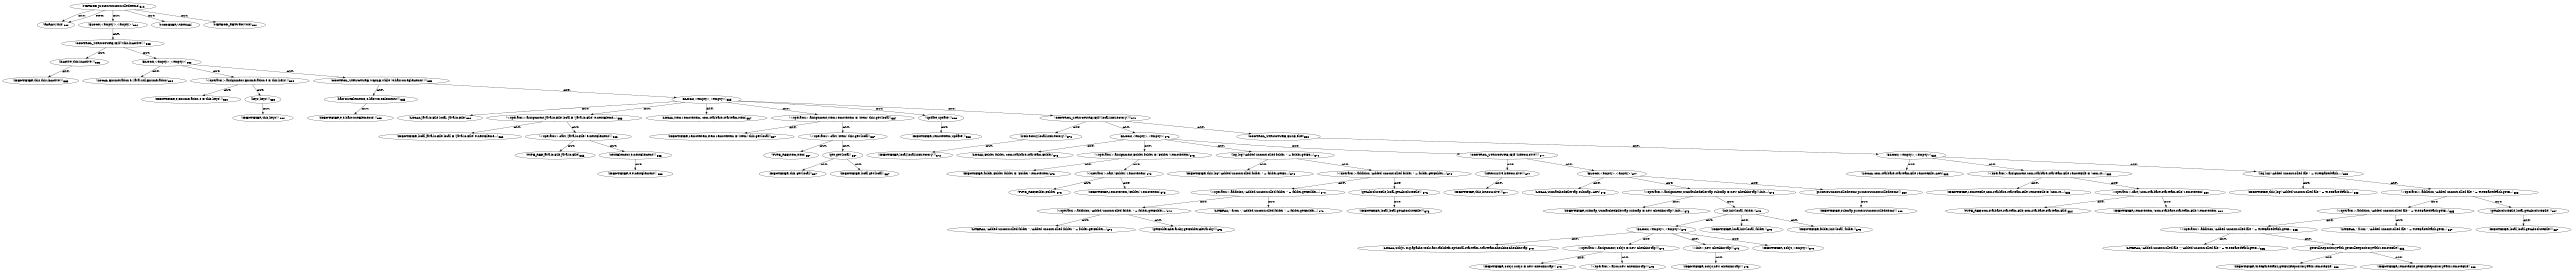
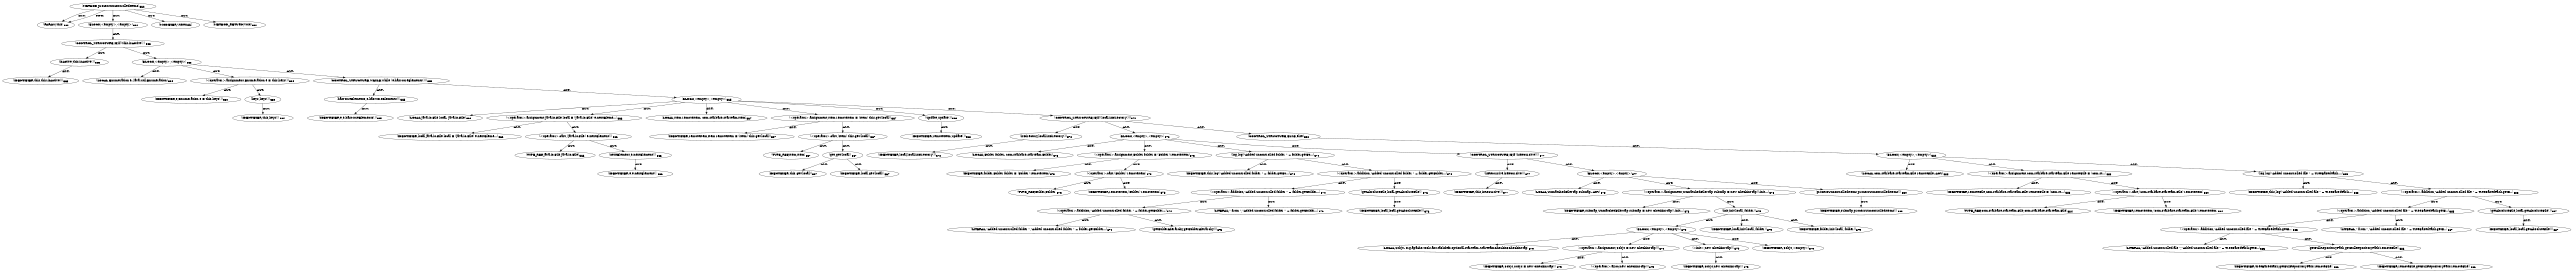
node "(METHOD,processUncontrolledItems)": text "312" -> "362"
